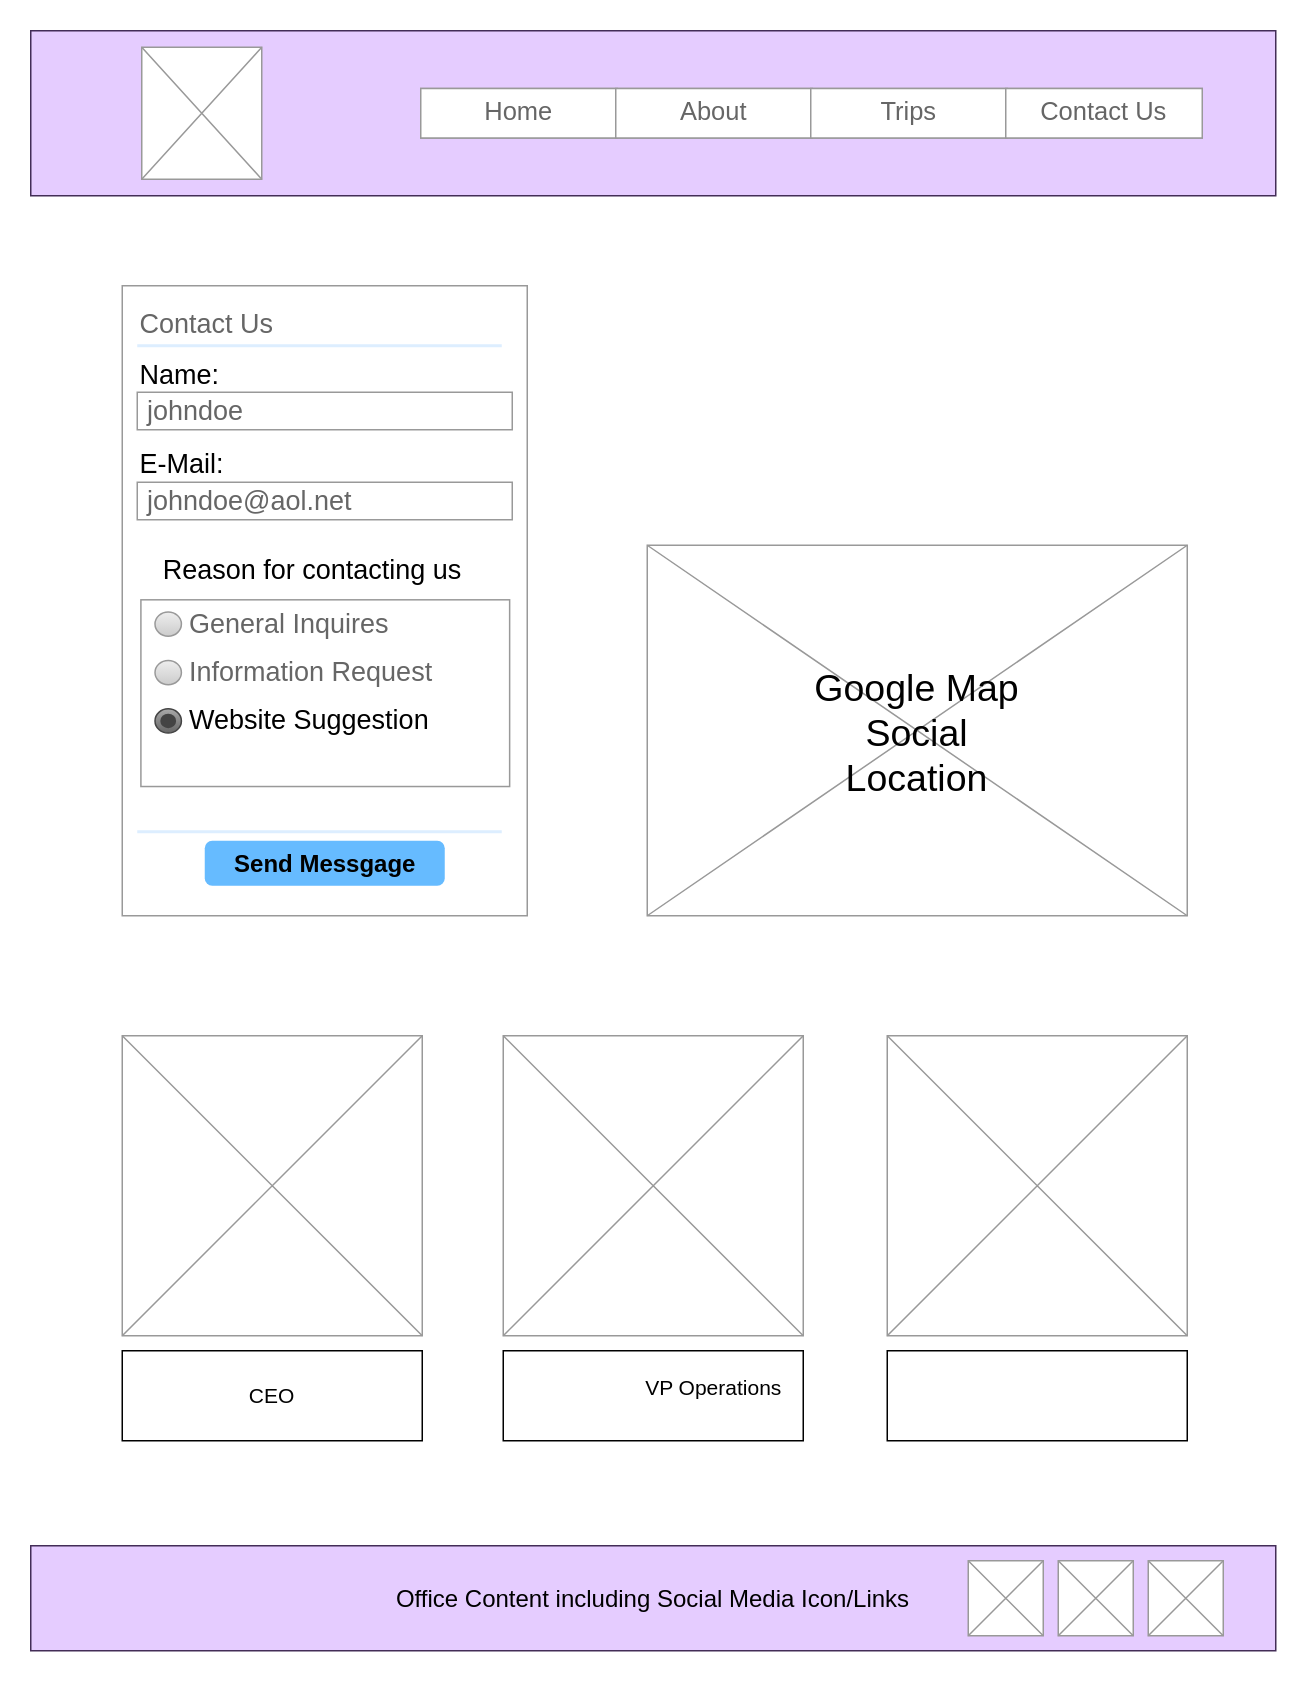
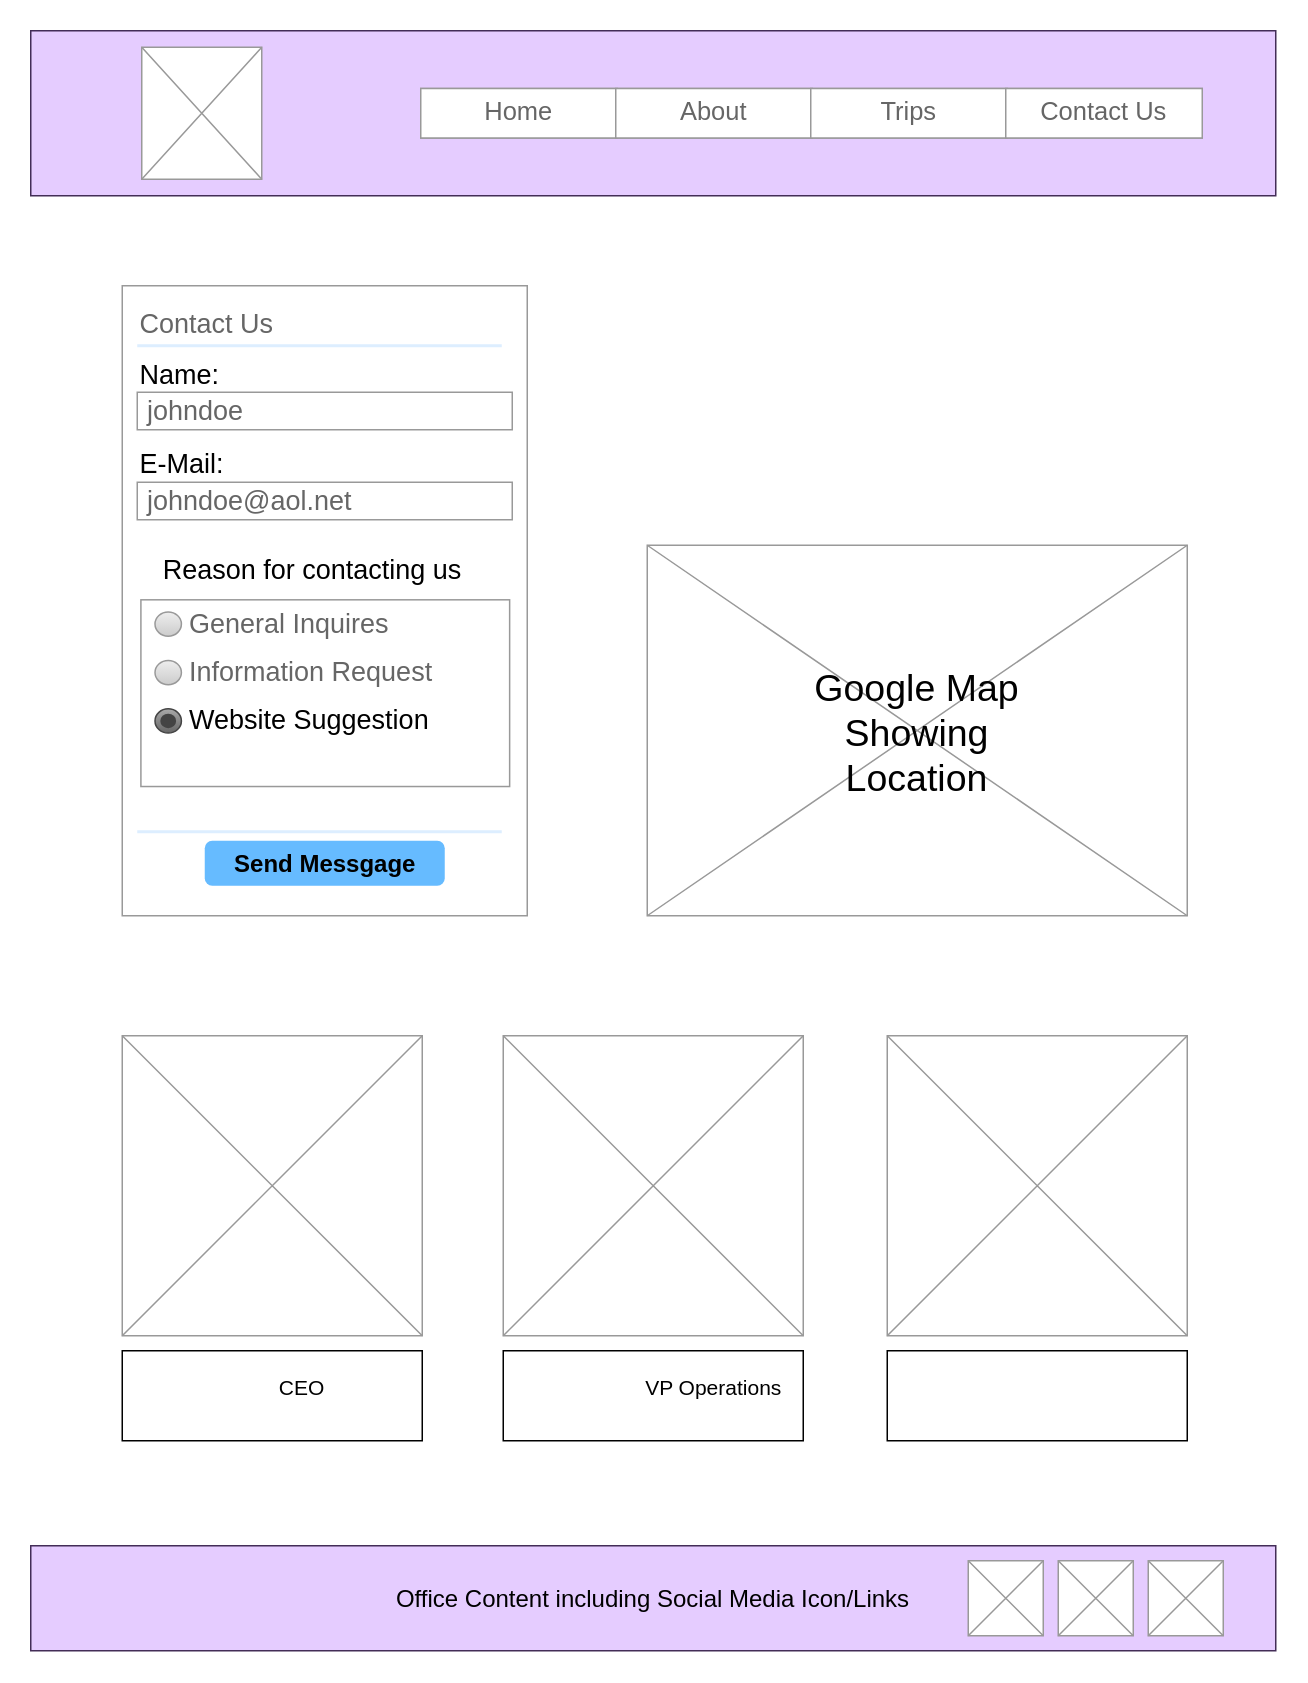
node "Google Map Social Location": label "Google Map Social Location" -> "Google Map Showing Location"
node "CEO": moved (272, 1396) -> (302, 1388)
